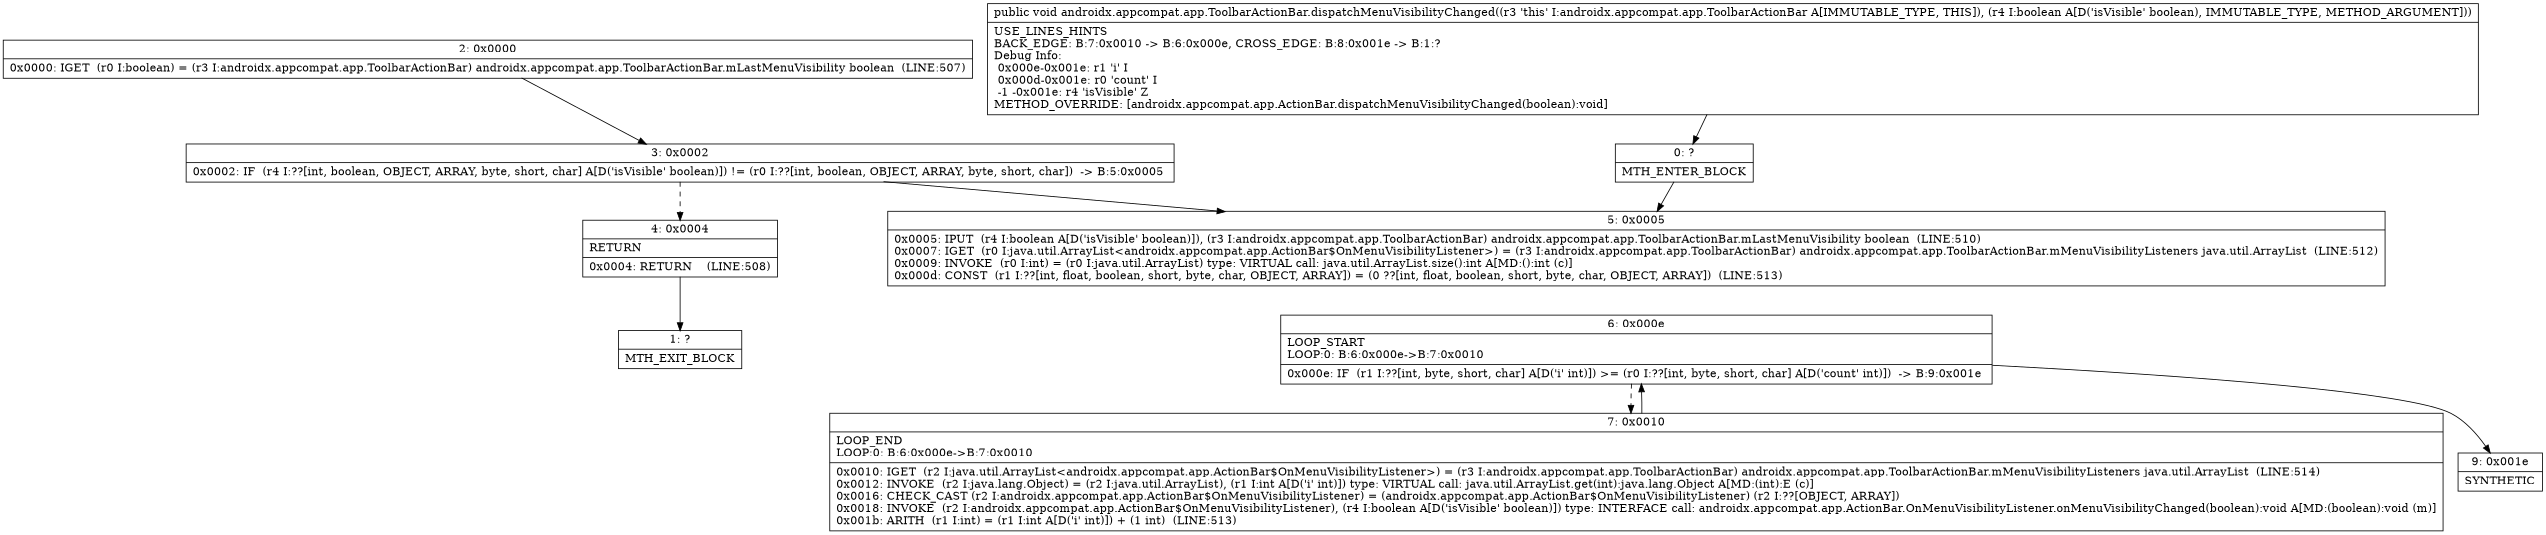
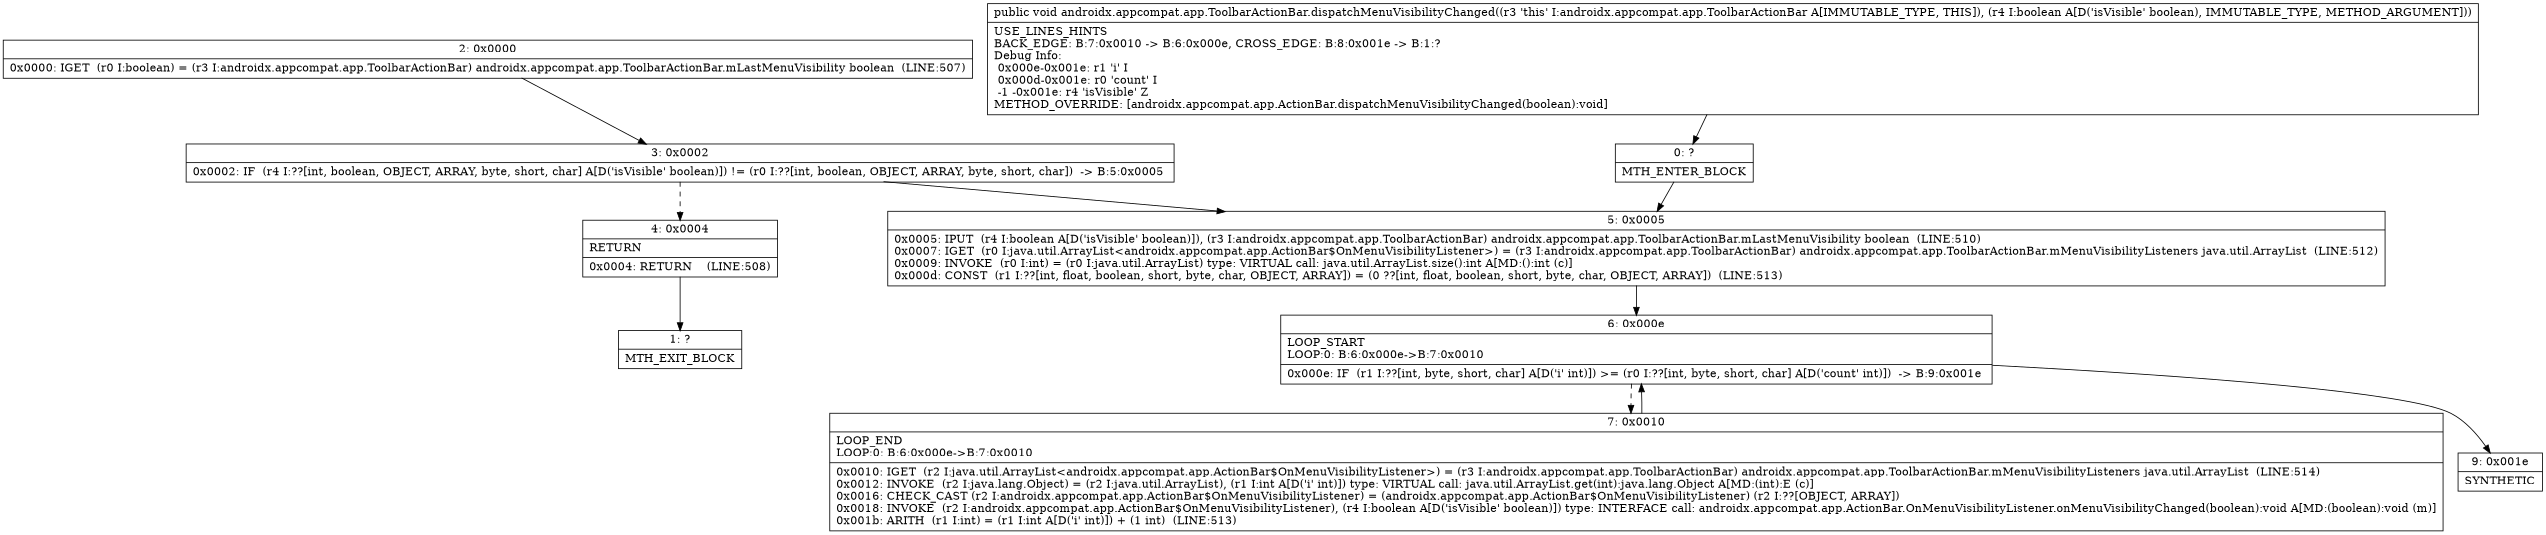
edge "5: 0x0005" -> "6: 0x000e": added
